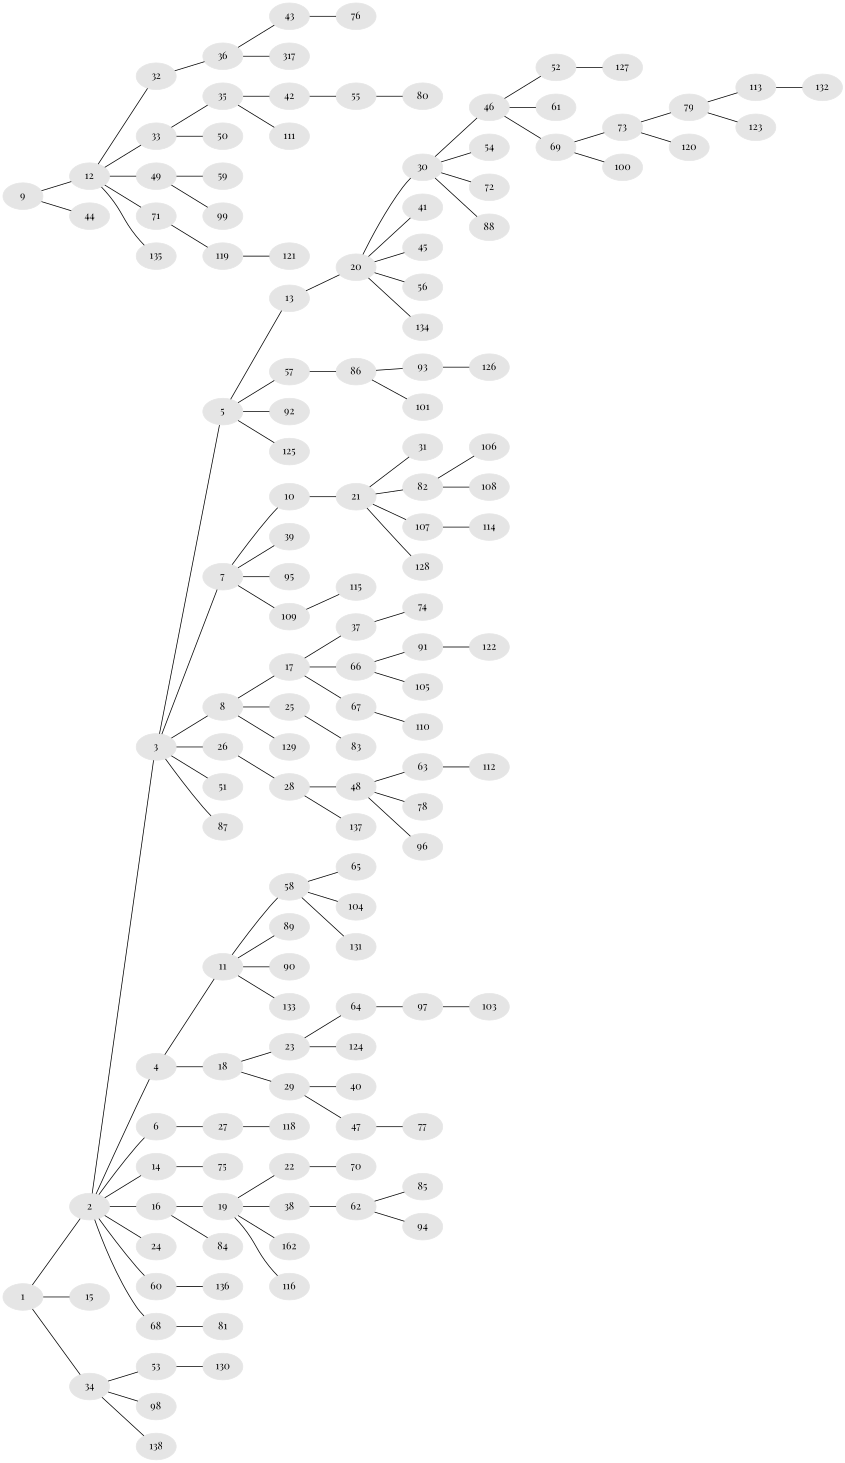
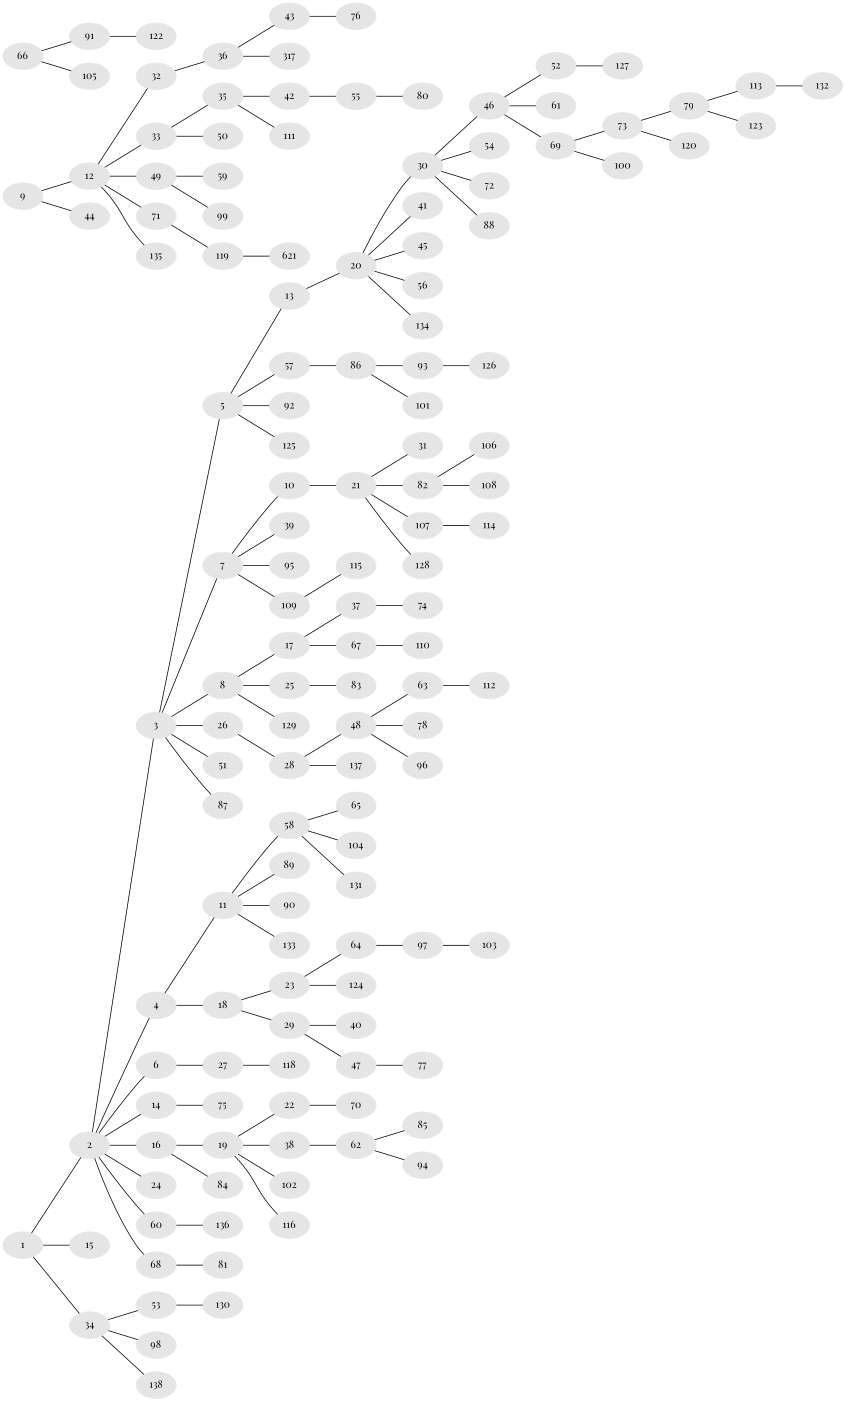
node "121": label "121" -> "621"
edge "17" -- "66": removed
node "162": label "162" -> "102"
